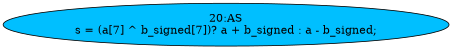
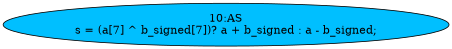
node "20:AS s = (a[7] ^ b_signed[7])? a + b_signed : a - b_signed;": label "20:AS s = (a[7] ^ b_signed[7])? a + b_signed : a - b_signed;" -> "10:AS s = (a[7] ^ b_signed[7])? a + b_signed : a - b_signed;"
